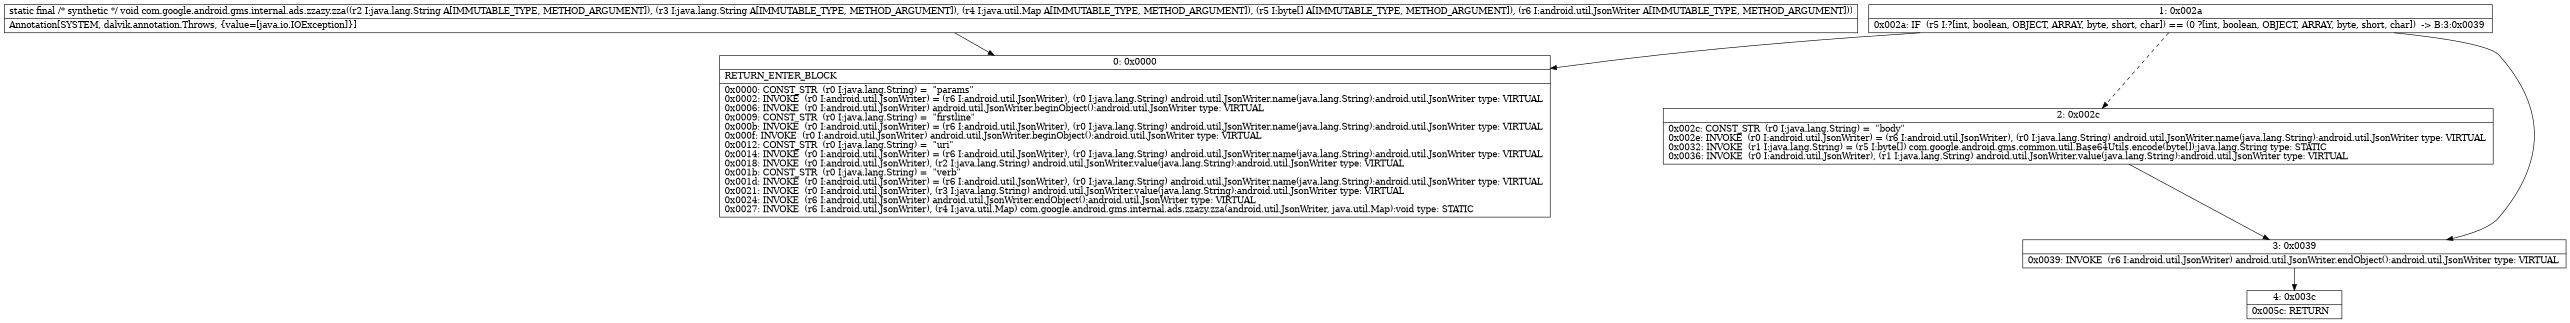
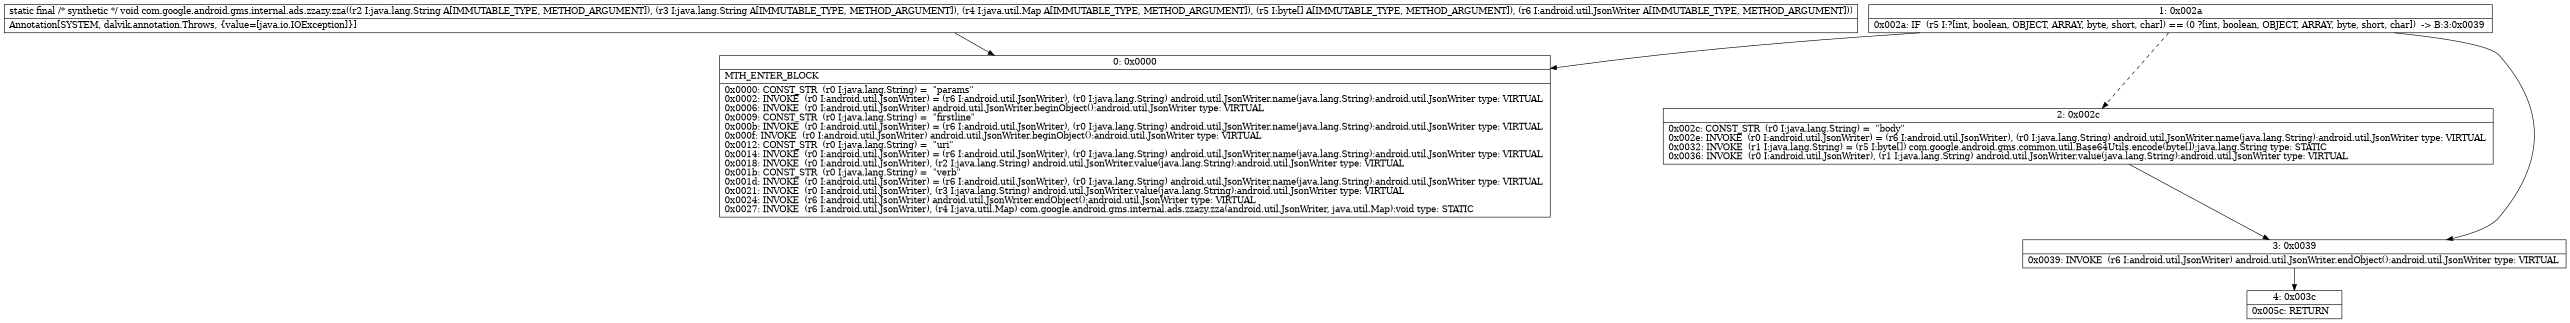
node "0: 0x0000": text "RETURN_ENTER_BLOCK" -> "MTH_ENTER_BLOCK"
